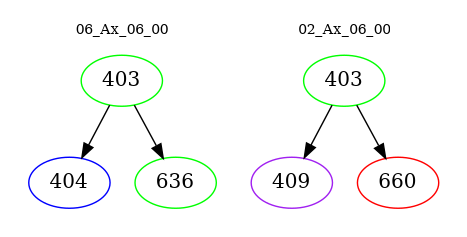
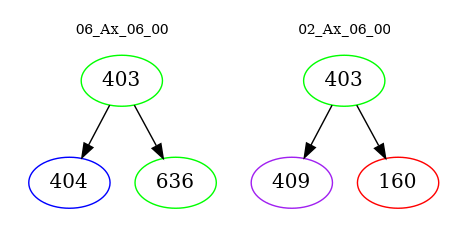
node "660": label "660" -> "160"
